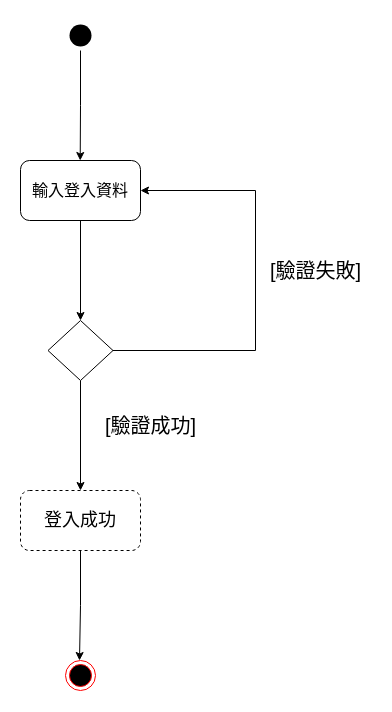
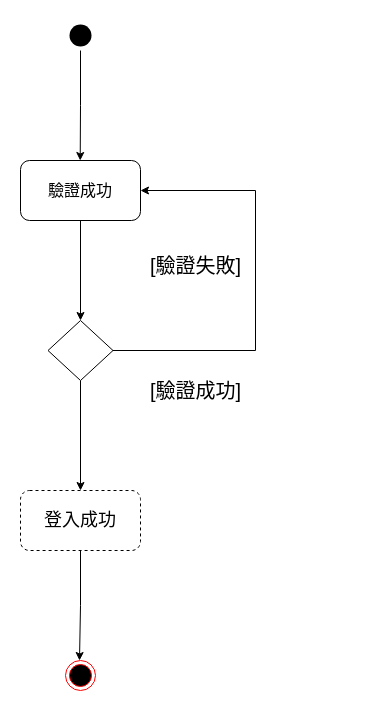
node "輸入登入資料": label "輸入登入資料" -> "驗證成功"
node "[驗證失敗]": moved (316, 271) -> (196, 266)
node "[驗證成功]": moved (151, 426) -> (196, 391)
